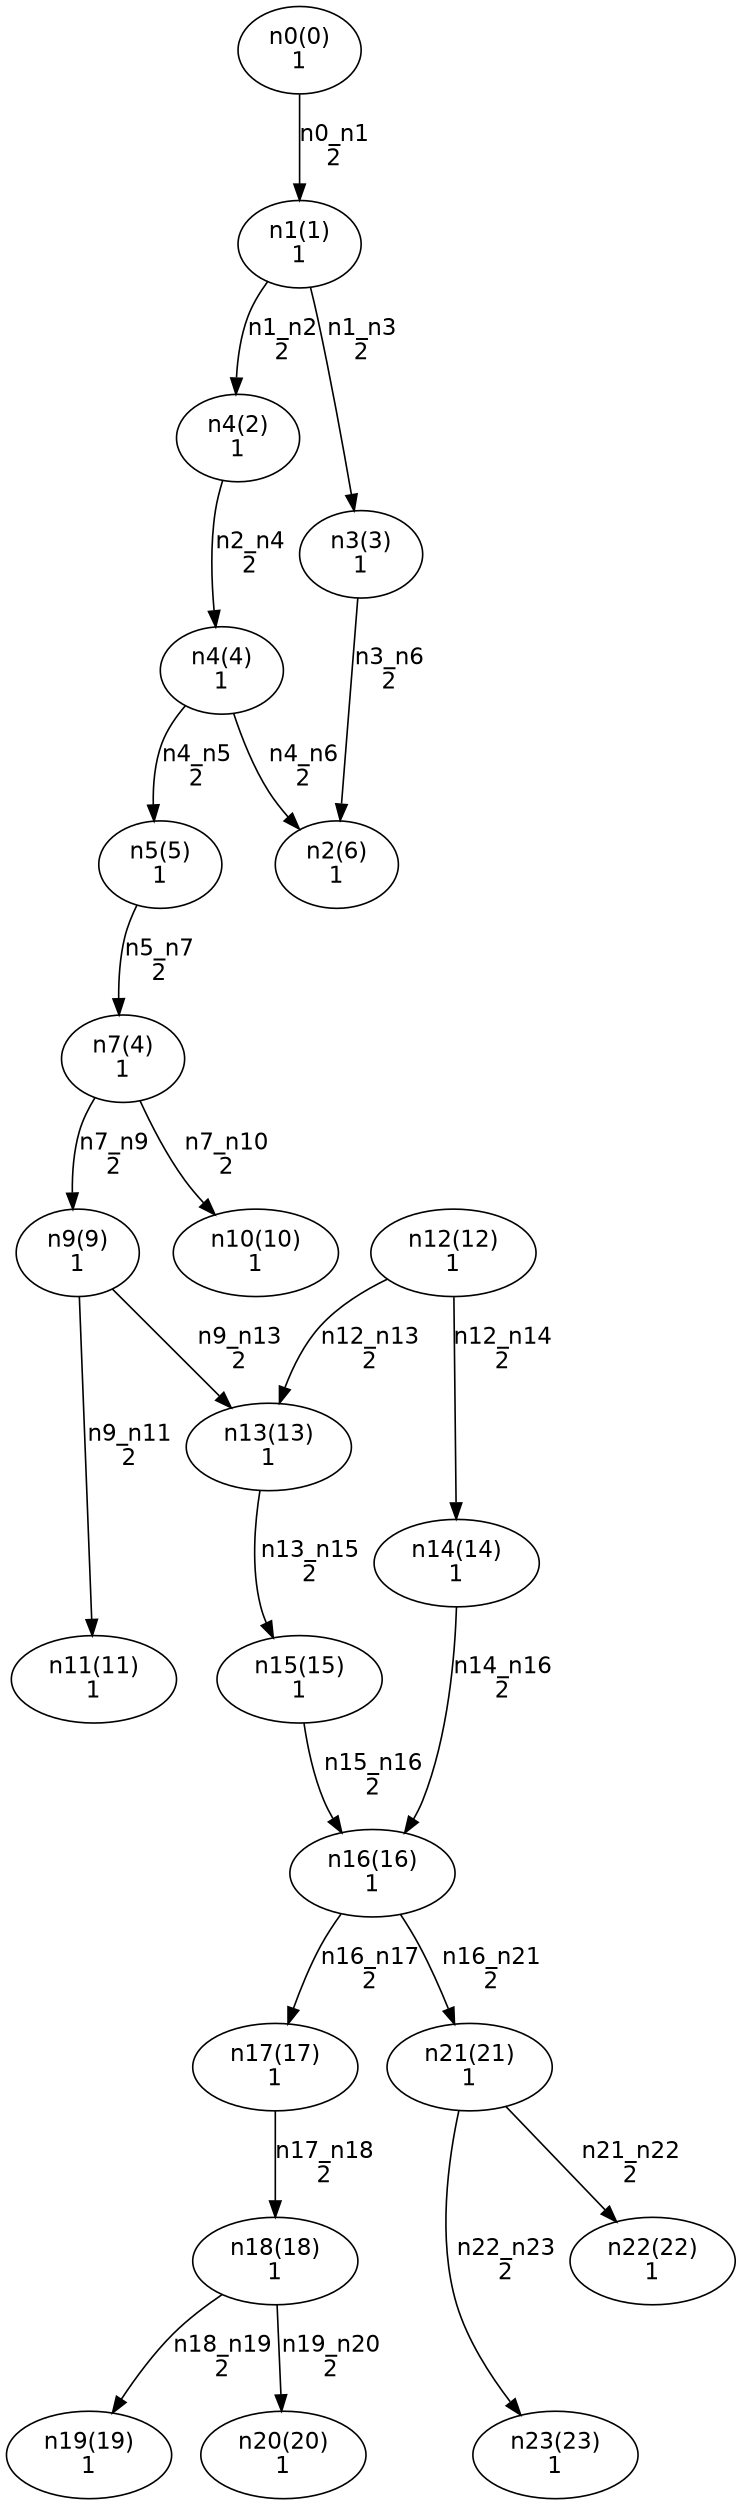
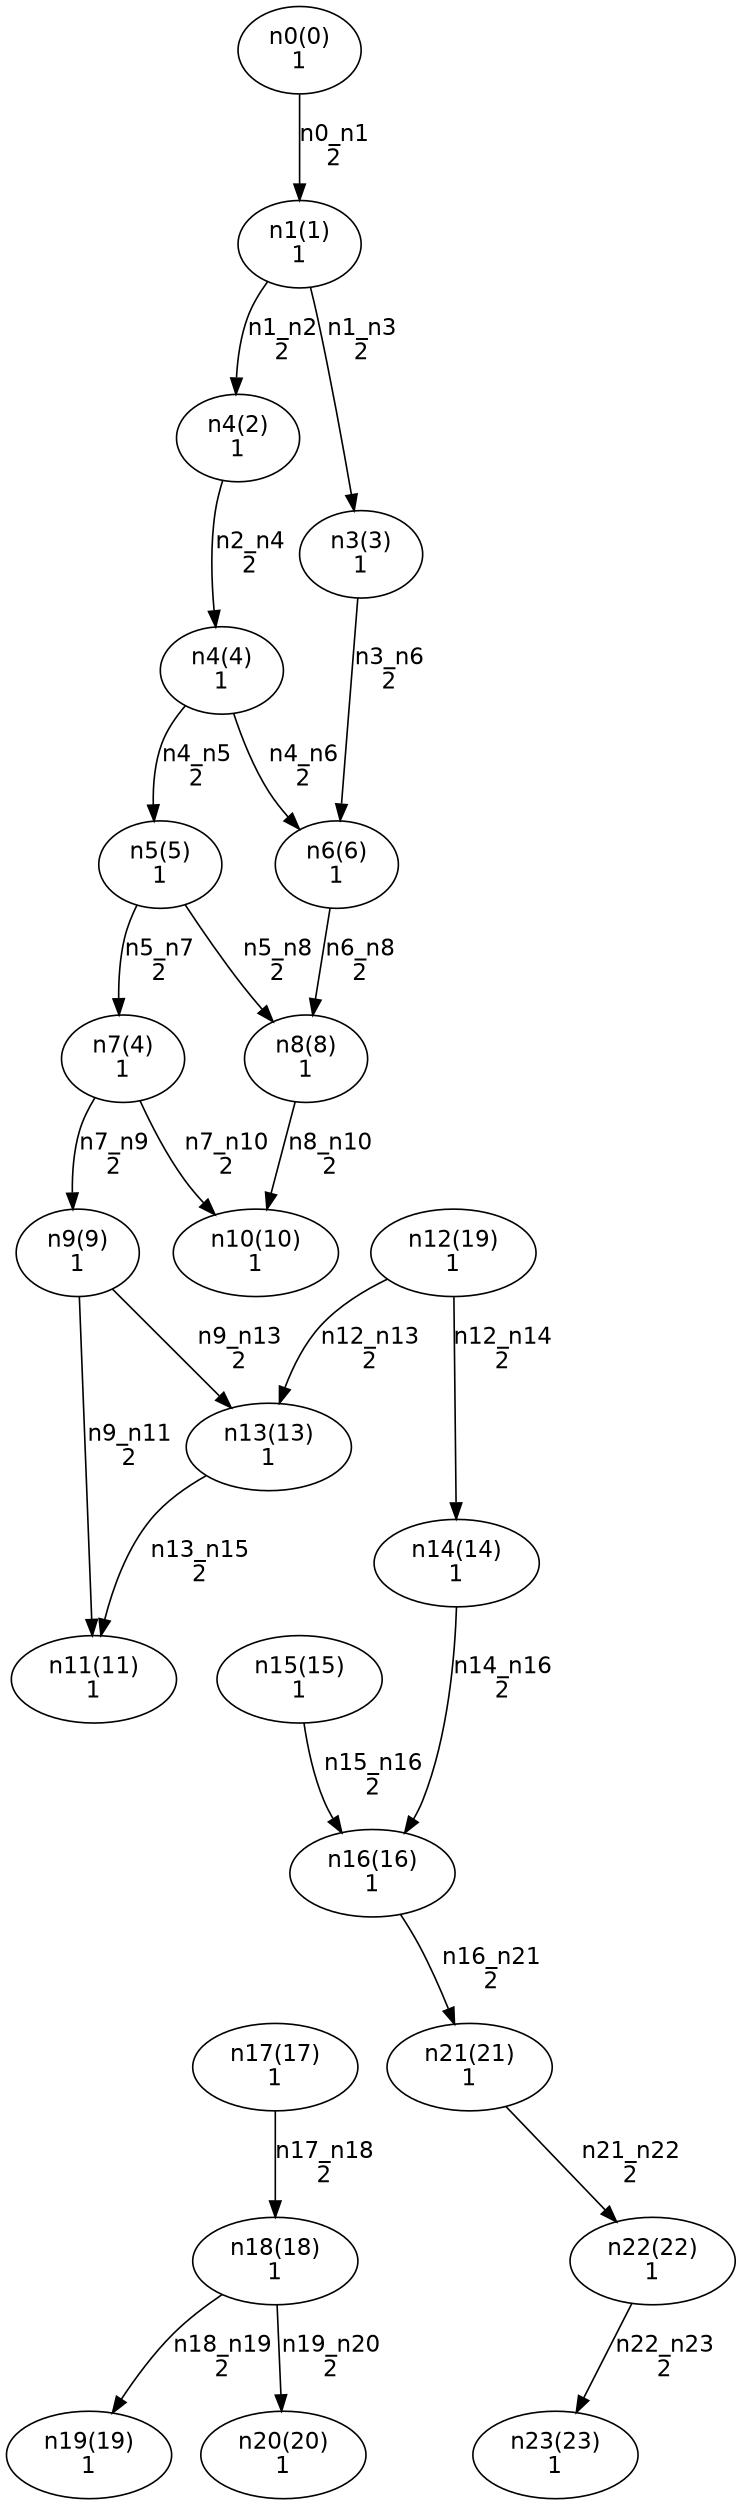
node "n2(6) 1": label "n2(6) 1" -> "n6(6) 1"
node "n8(8) 1": added
node "n12(12) 1": label "n12(12) 1" -> "n12(19) 1"
edge "n13(13) 1" -> "n15(15) 1": now "n13(13) 1" -> "n11(11) 1"
edge "n16(16) 1" -> "n17(17) 1": removed, label "n16_n17 2"
edge "n21(21) 1" -> "n23(23) 1": now "n22(22) 1" -> "n23(23) 1"
